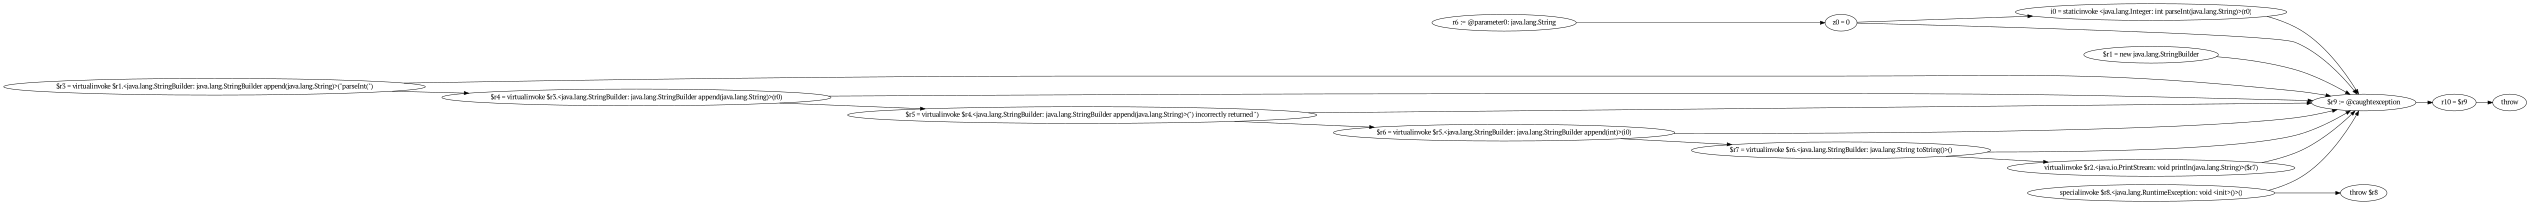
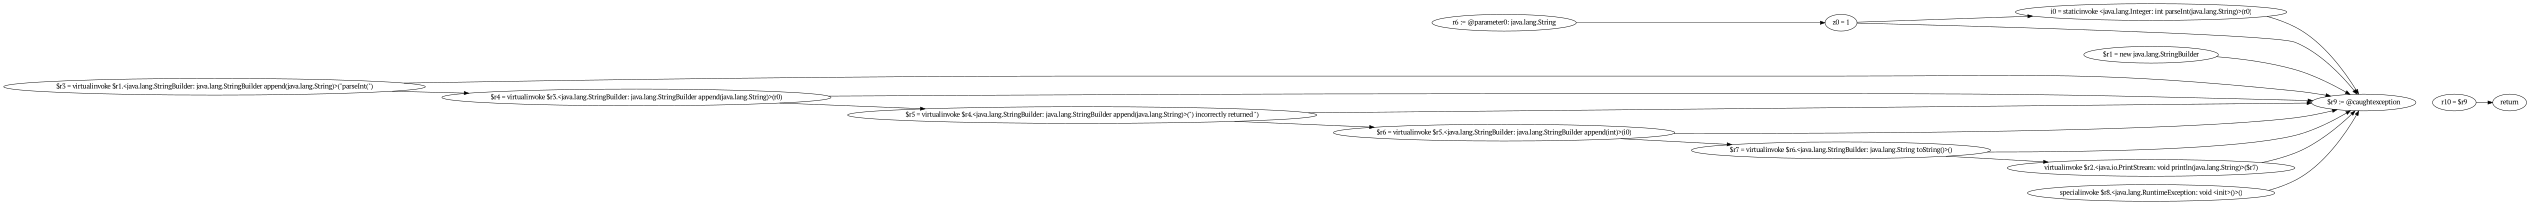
node "z0 = 0": label "z0 = 0" -> "z0 = 1"
edge "$r9 := @caughtexception" -> "r10 = $r9": removed
node "throw": label "throw" -> "return"
node "throw $r8": removed
